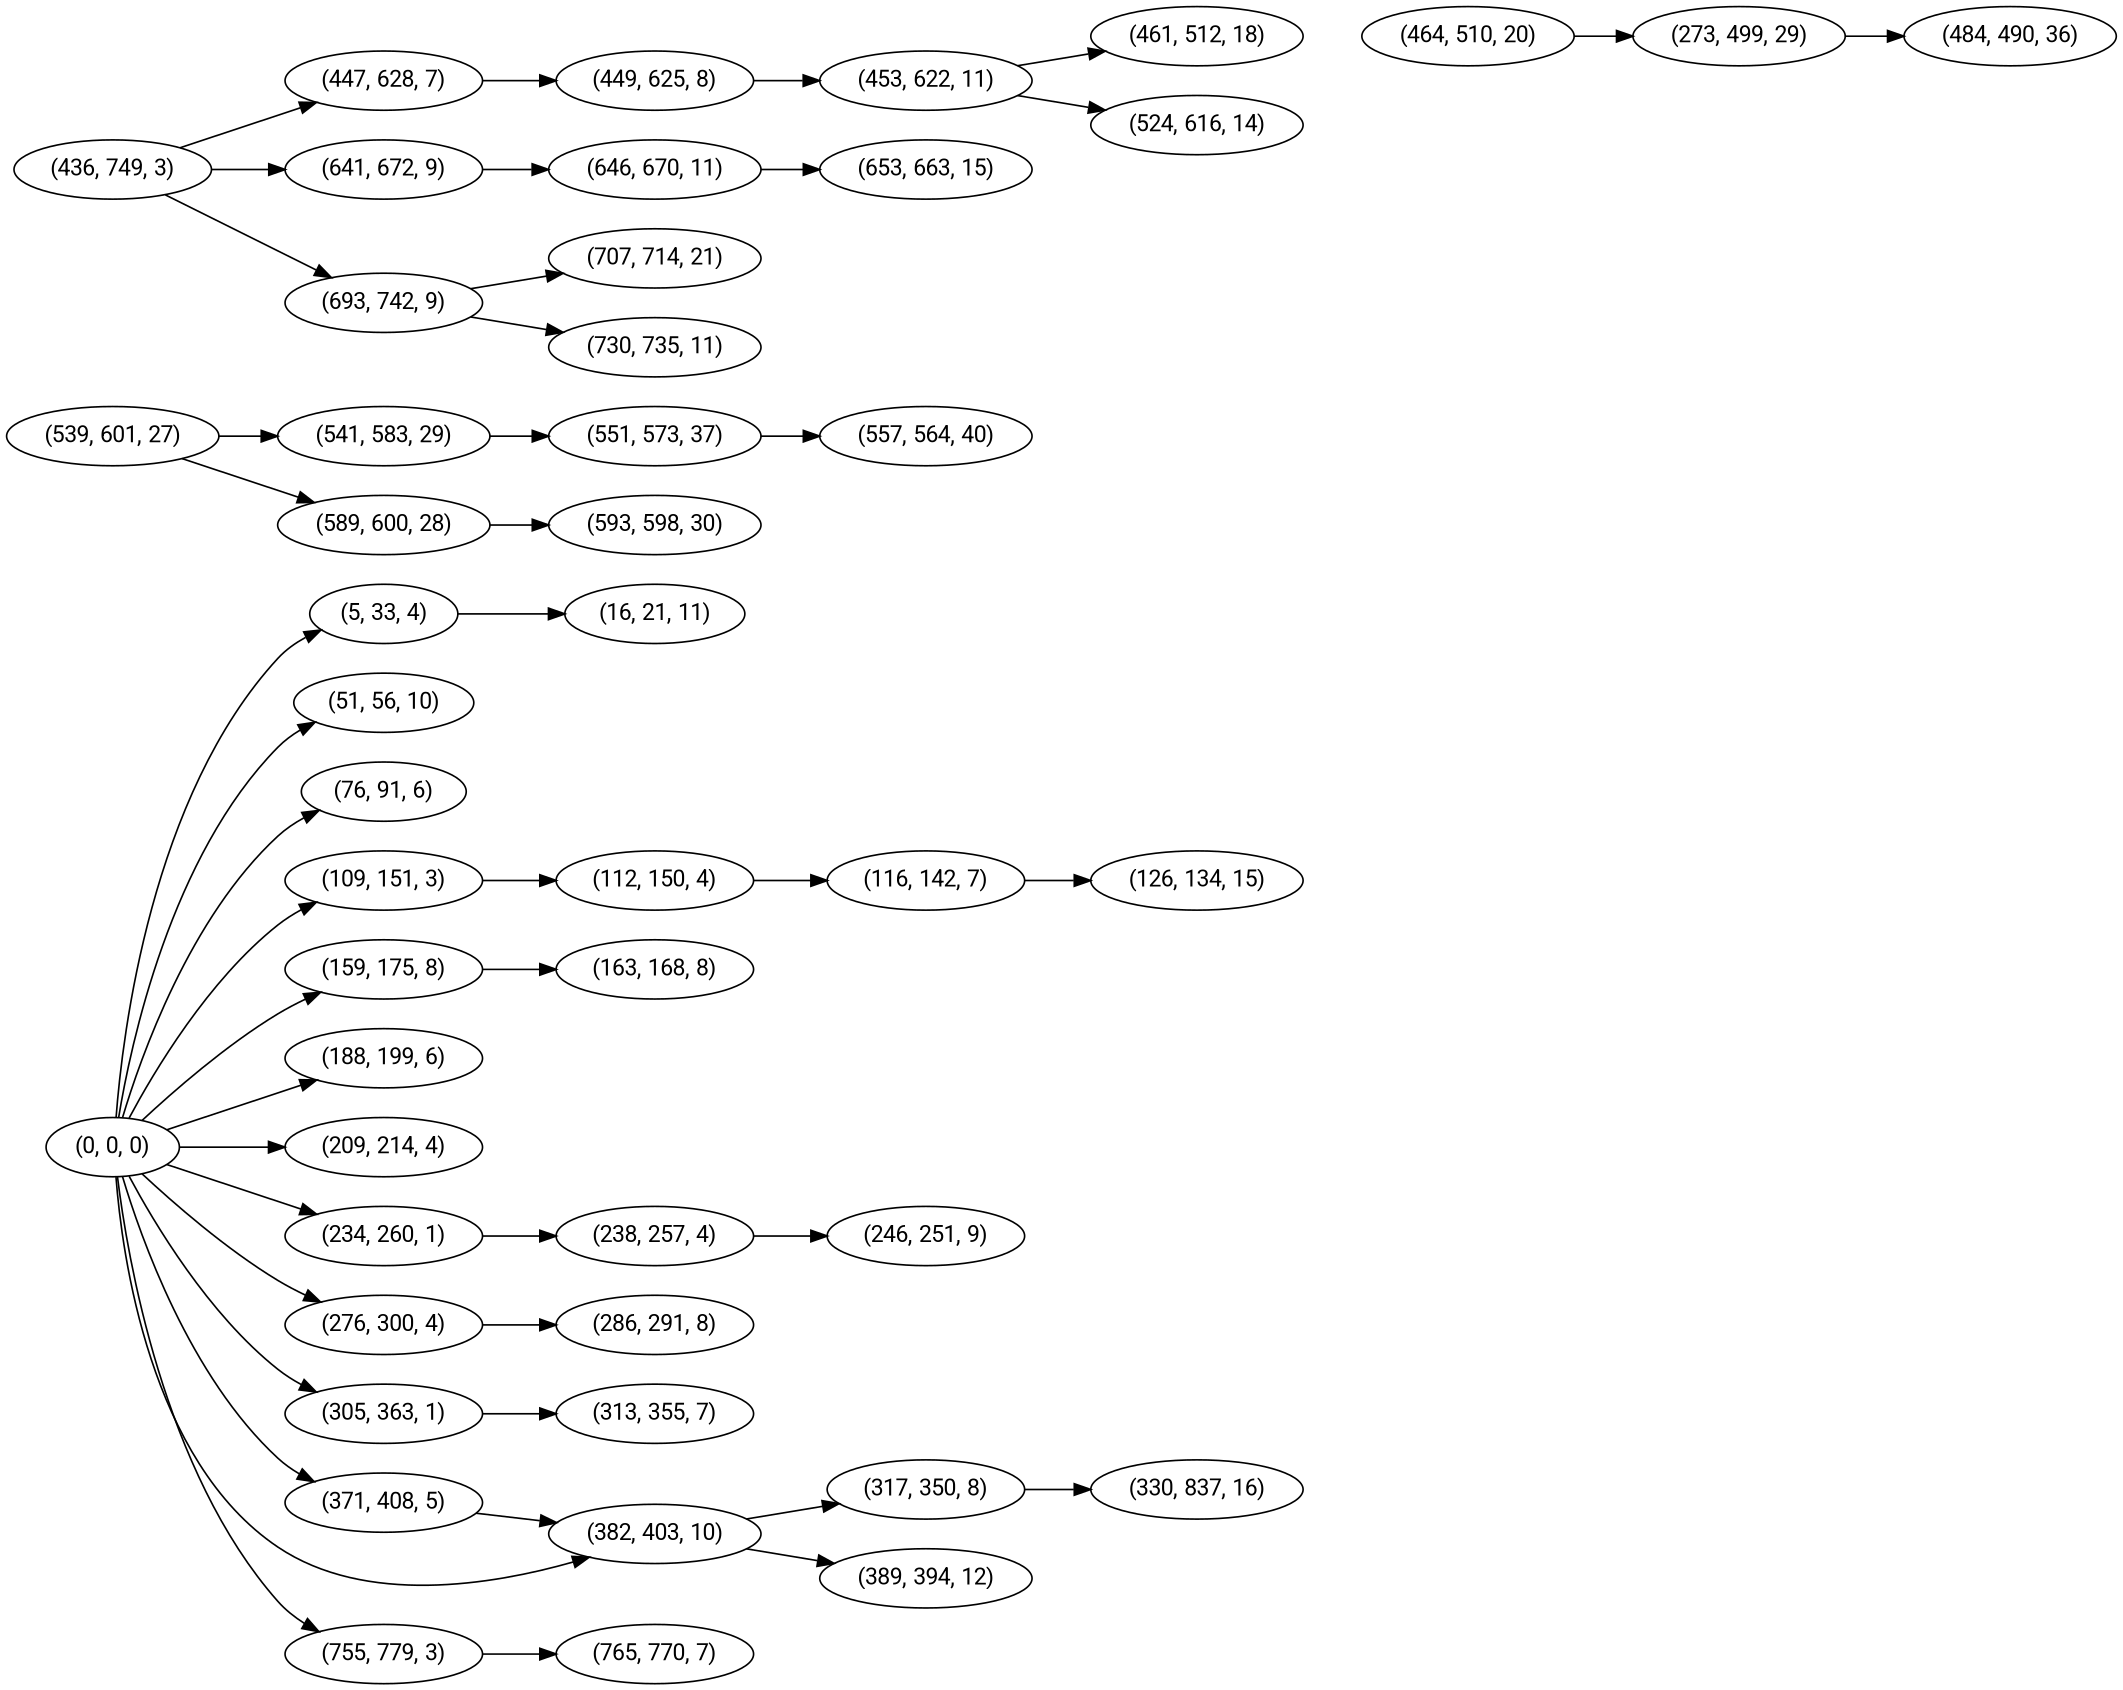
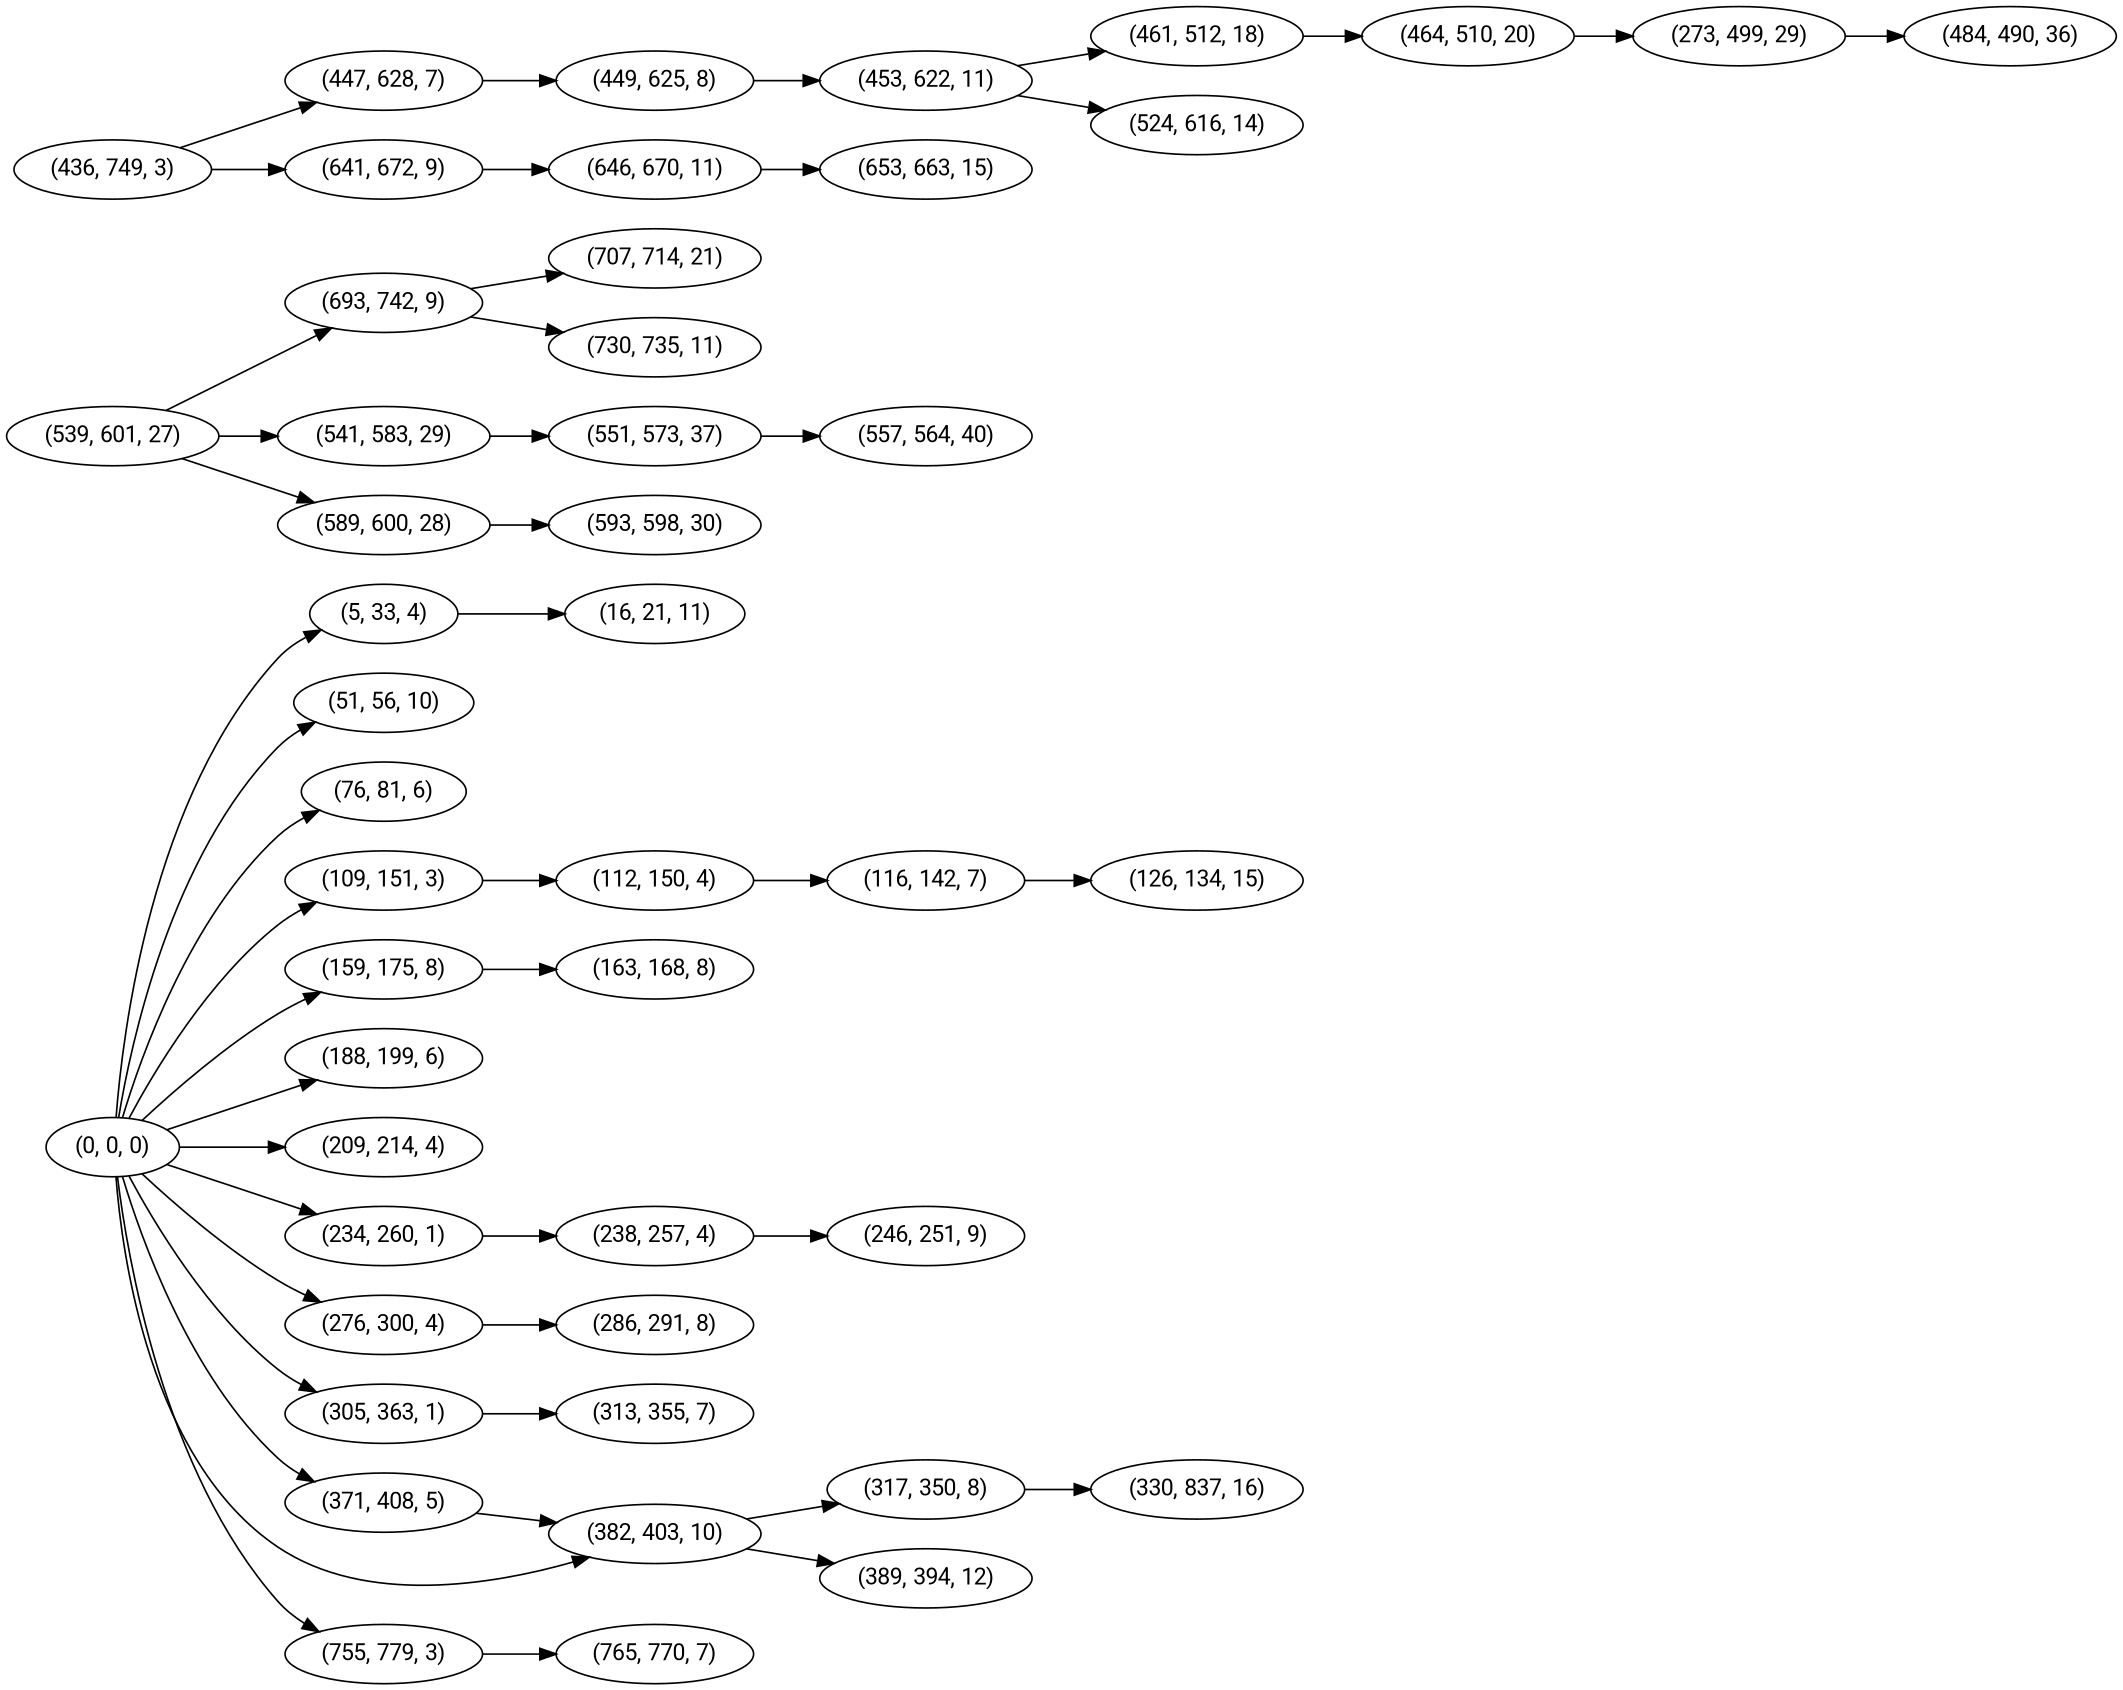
edge "(461, 512, 18)" -> "(464, 510, 20)": added
edge "(436, 749, 3)" -> "(693, 742, 9)": now "(539, 601, 27)" -> "(693, 742, 9)"
node "(76, 91, 6)": label "(76, 91, 6)" -> "(76, 81, 6)"
